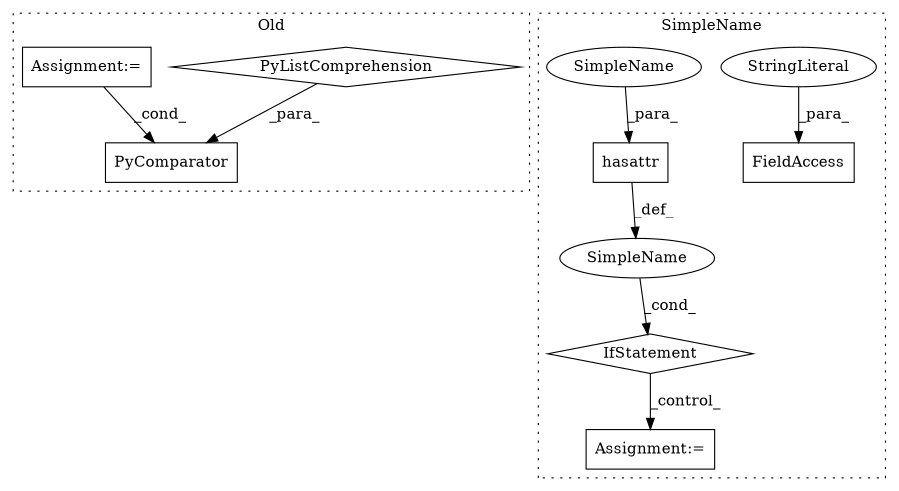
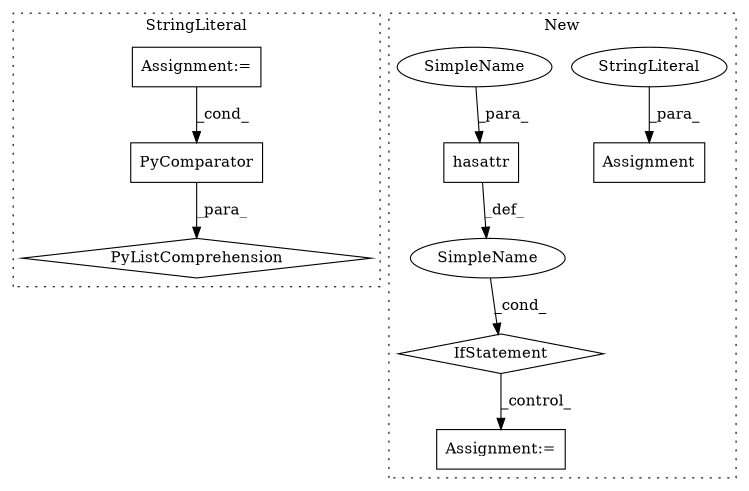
cluster "Old": label "Old" -> "StringLiteral"
cluster "SimpleName": label "SimpleName" -> "New"
edge "PyListComprehension" -> "PyComparator": reversed
node "FieldAccess": label "FieldAccess" -> "Assignment"
